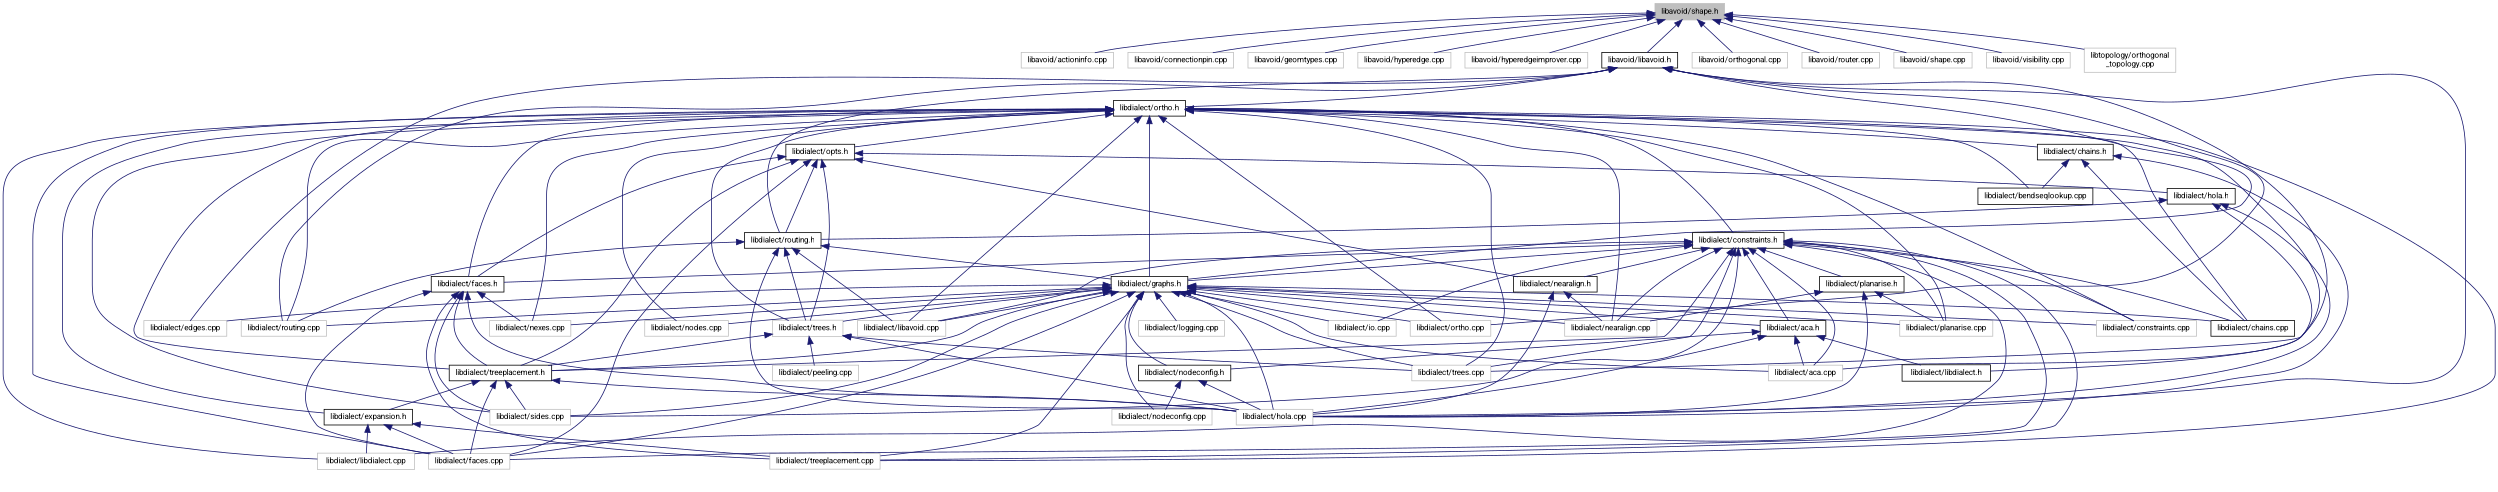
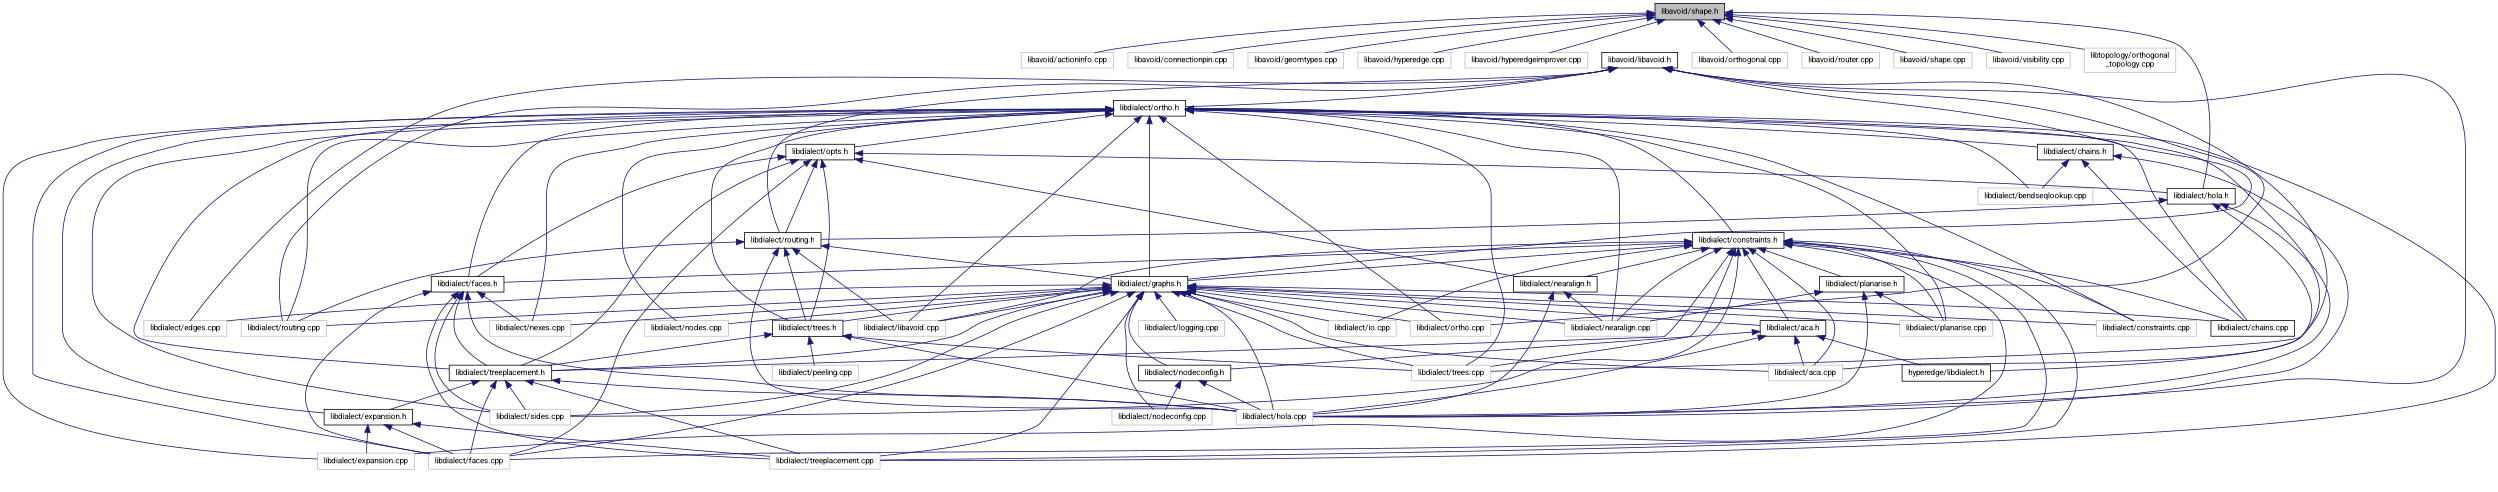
node "libavoid/shape.h": color grey75 -> black
edge "libavoid/libavoid.h" -> "libavoid/shape.h": now "libdialect/hola.h" -> "libavoid/shape.h"
node "libdialect/bendseqlookup.cpp": color black -> grey75
node "libdialect/trees.h": color grey75 -> black
node "libdialect/libdialect.h": label "libdialect/libdialect.h" -> "hyperedge/libdialect.h"
edge "libdialect/treeplacement.cpp" -> "libdialect/treeplacement.h": added
node "libdialect/libdialect.cpp": label "libdialect/libdialect.cpp" -> "libdialect/expansion.cpp"
